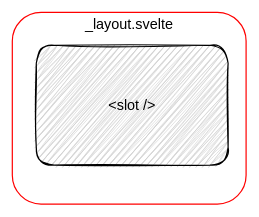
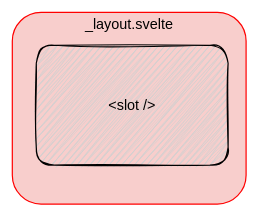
node "_layout.svelte": fillcolor #ffffff -> #f8cecc
